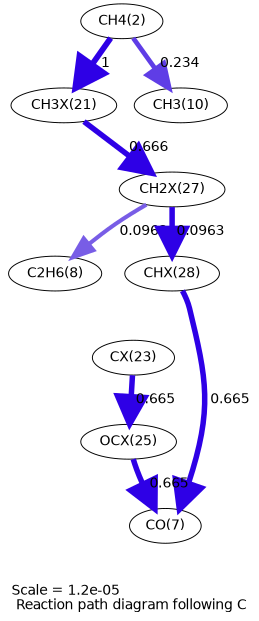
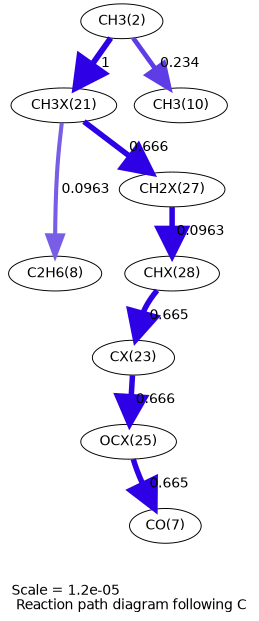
node "CH4(2)": label "CH4(2)" -> "CH3(2)"
edge "CH2X(27)" -> "C2H6(8)": now "CH3X(21)" -> "C2H6(8)"
edge "CHX(28)" -> "CO(7)": now "CHX(28)" -> "CX(23)"
edge "CX(23)" -> "OCX(25)": label " 0.665" -> " 0.666"
